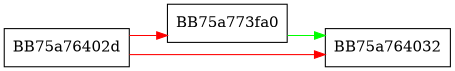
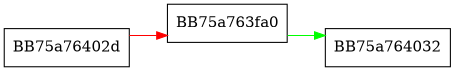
node "BB75a773fa0": label "BB75a773fa0" -> "BB75a763fa0"
edge "BB75a76402d" -> "BB75a764032": removed
